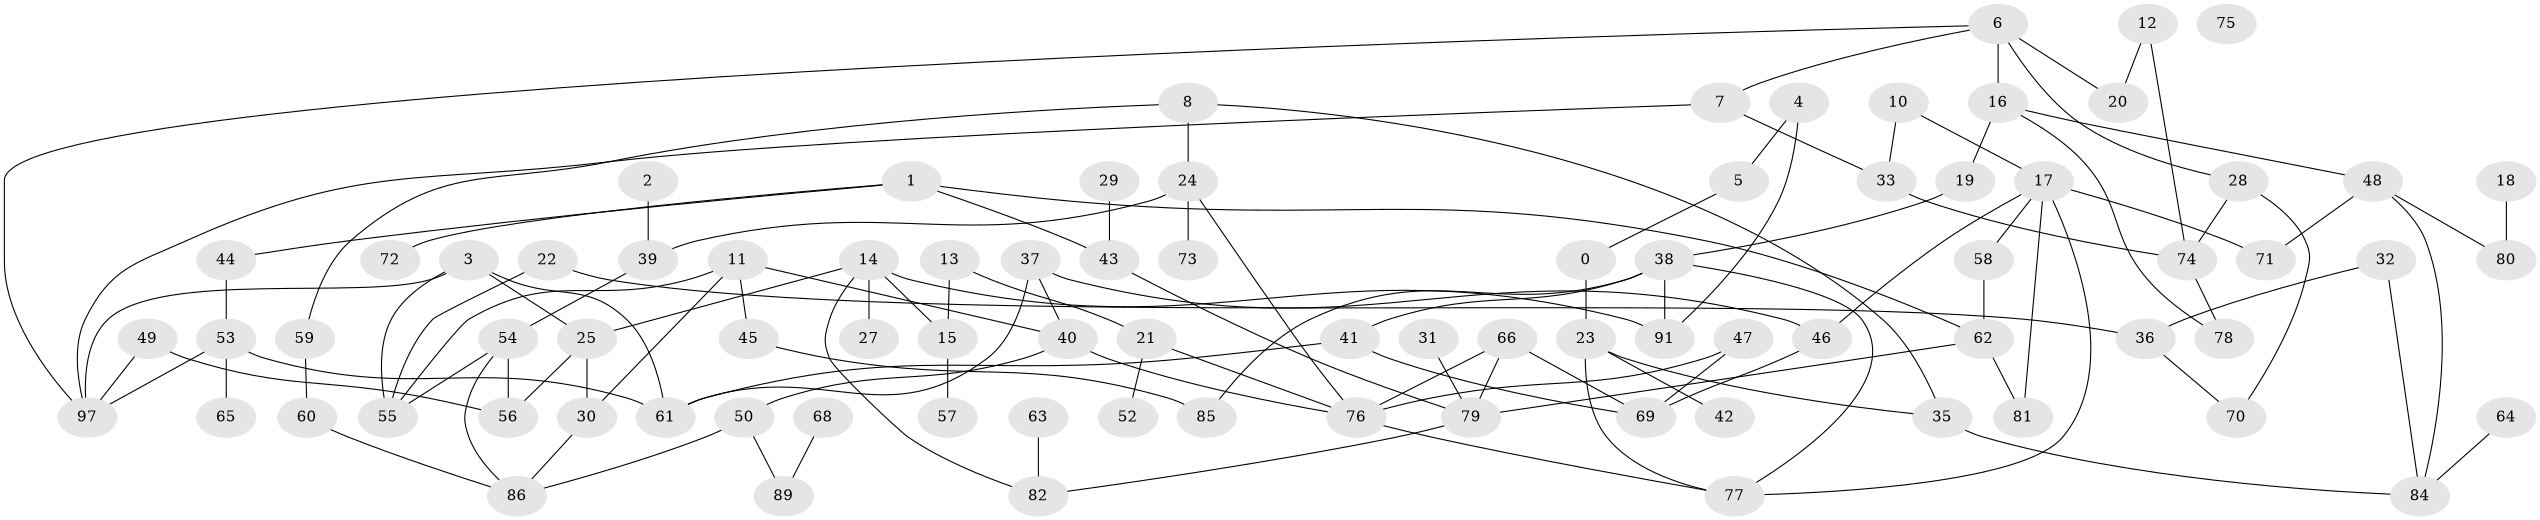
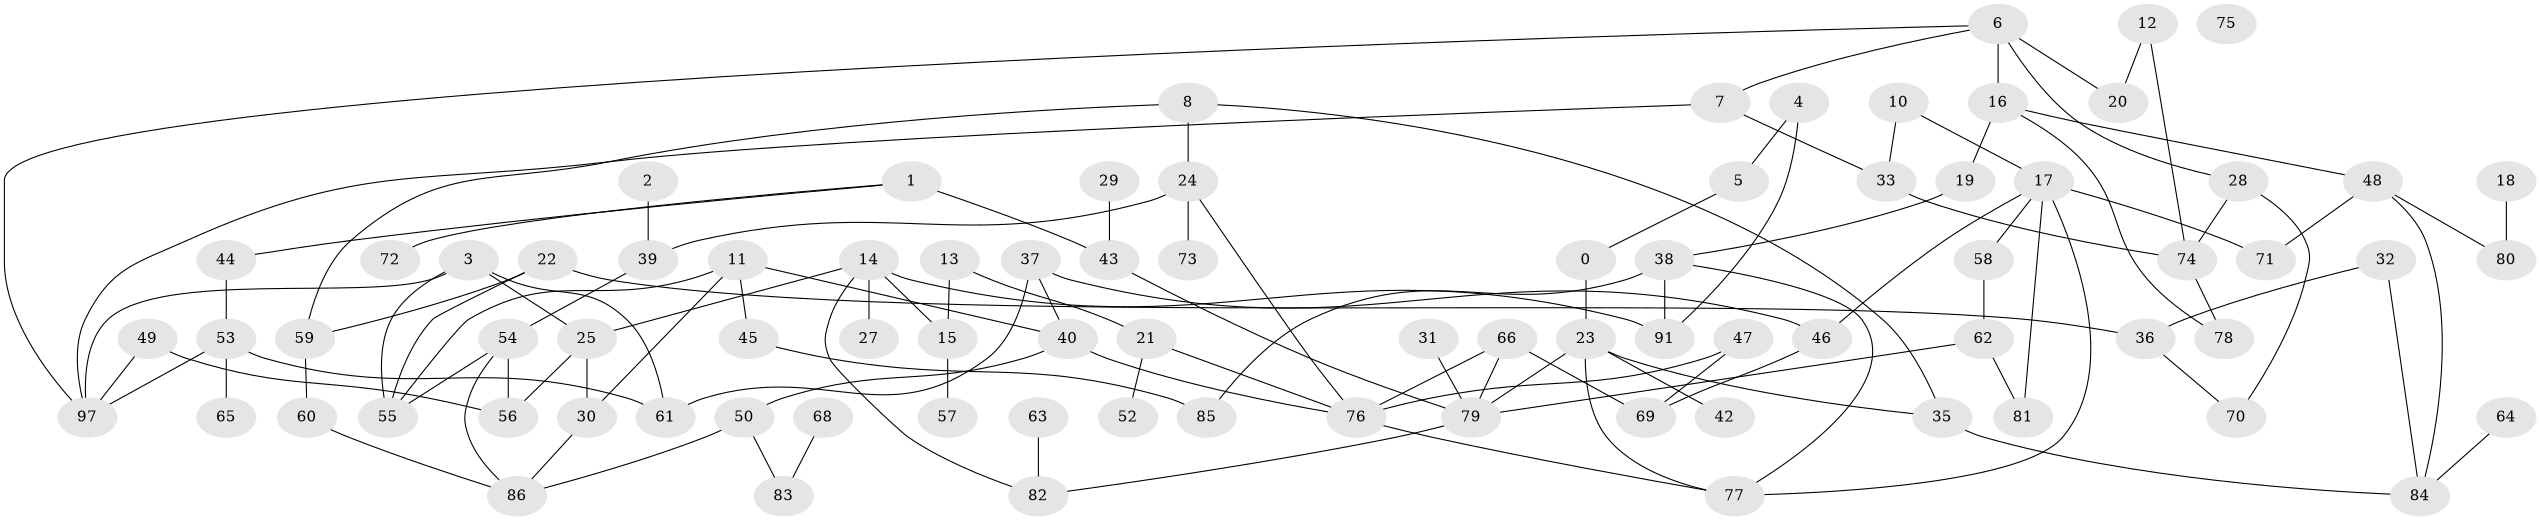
edge "1" -- "62": removed
edge "22" -- "59": added
node "41": removed
edge "23" -- "79": added
node "89": label "89" -> "83"
